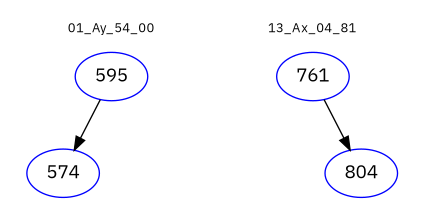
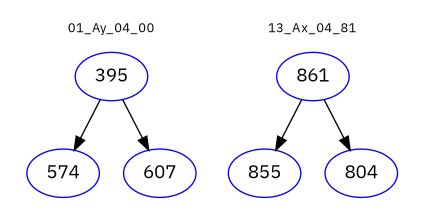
cluster "01_Ay_54_00": label "01_Ay_54_00" -> "01_Ay_04_00"
node "595": label "595" -> "395"
node "761": label "761" -> "861"
node "607": added
node "855": added
